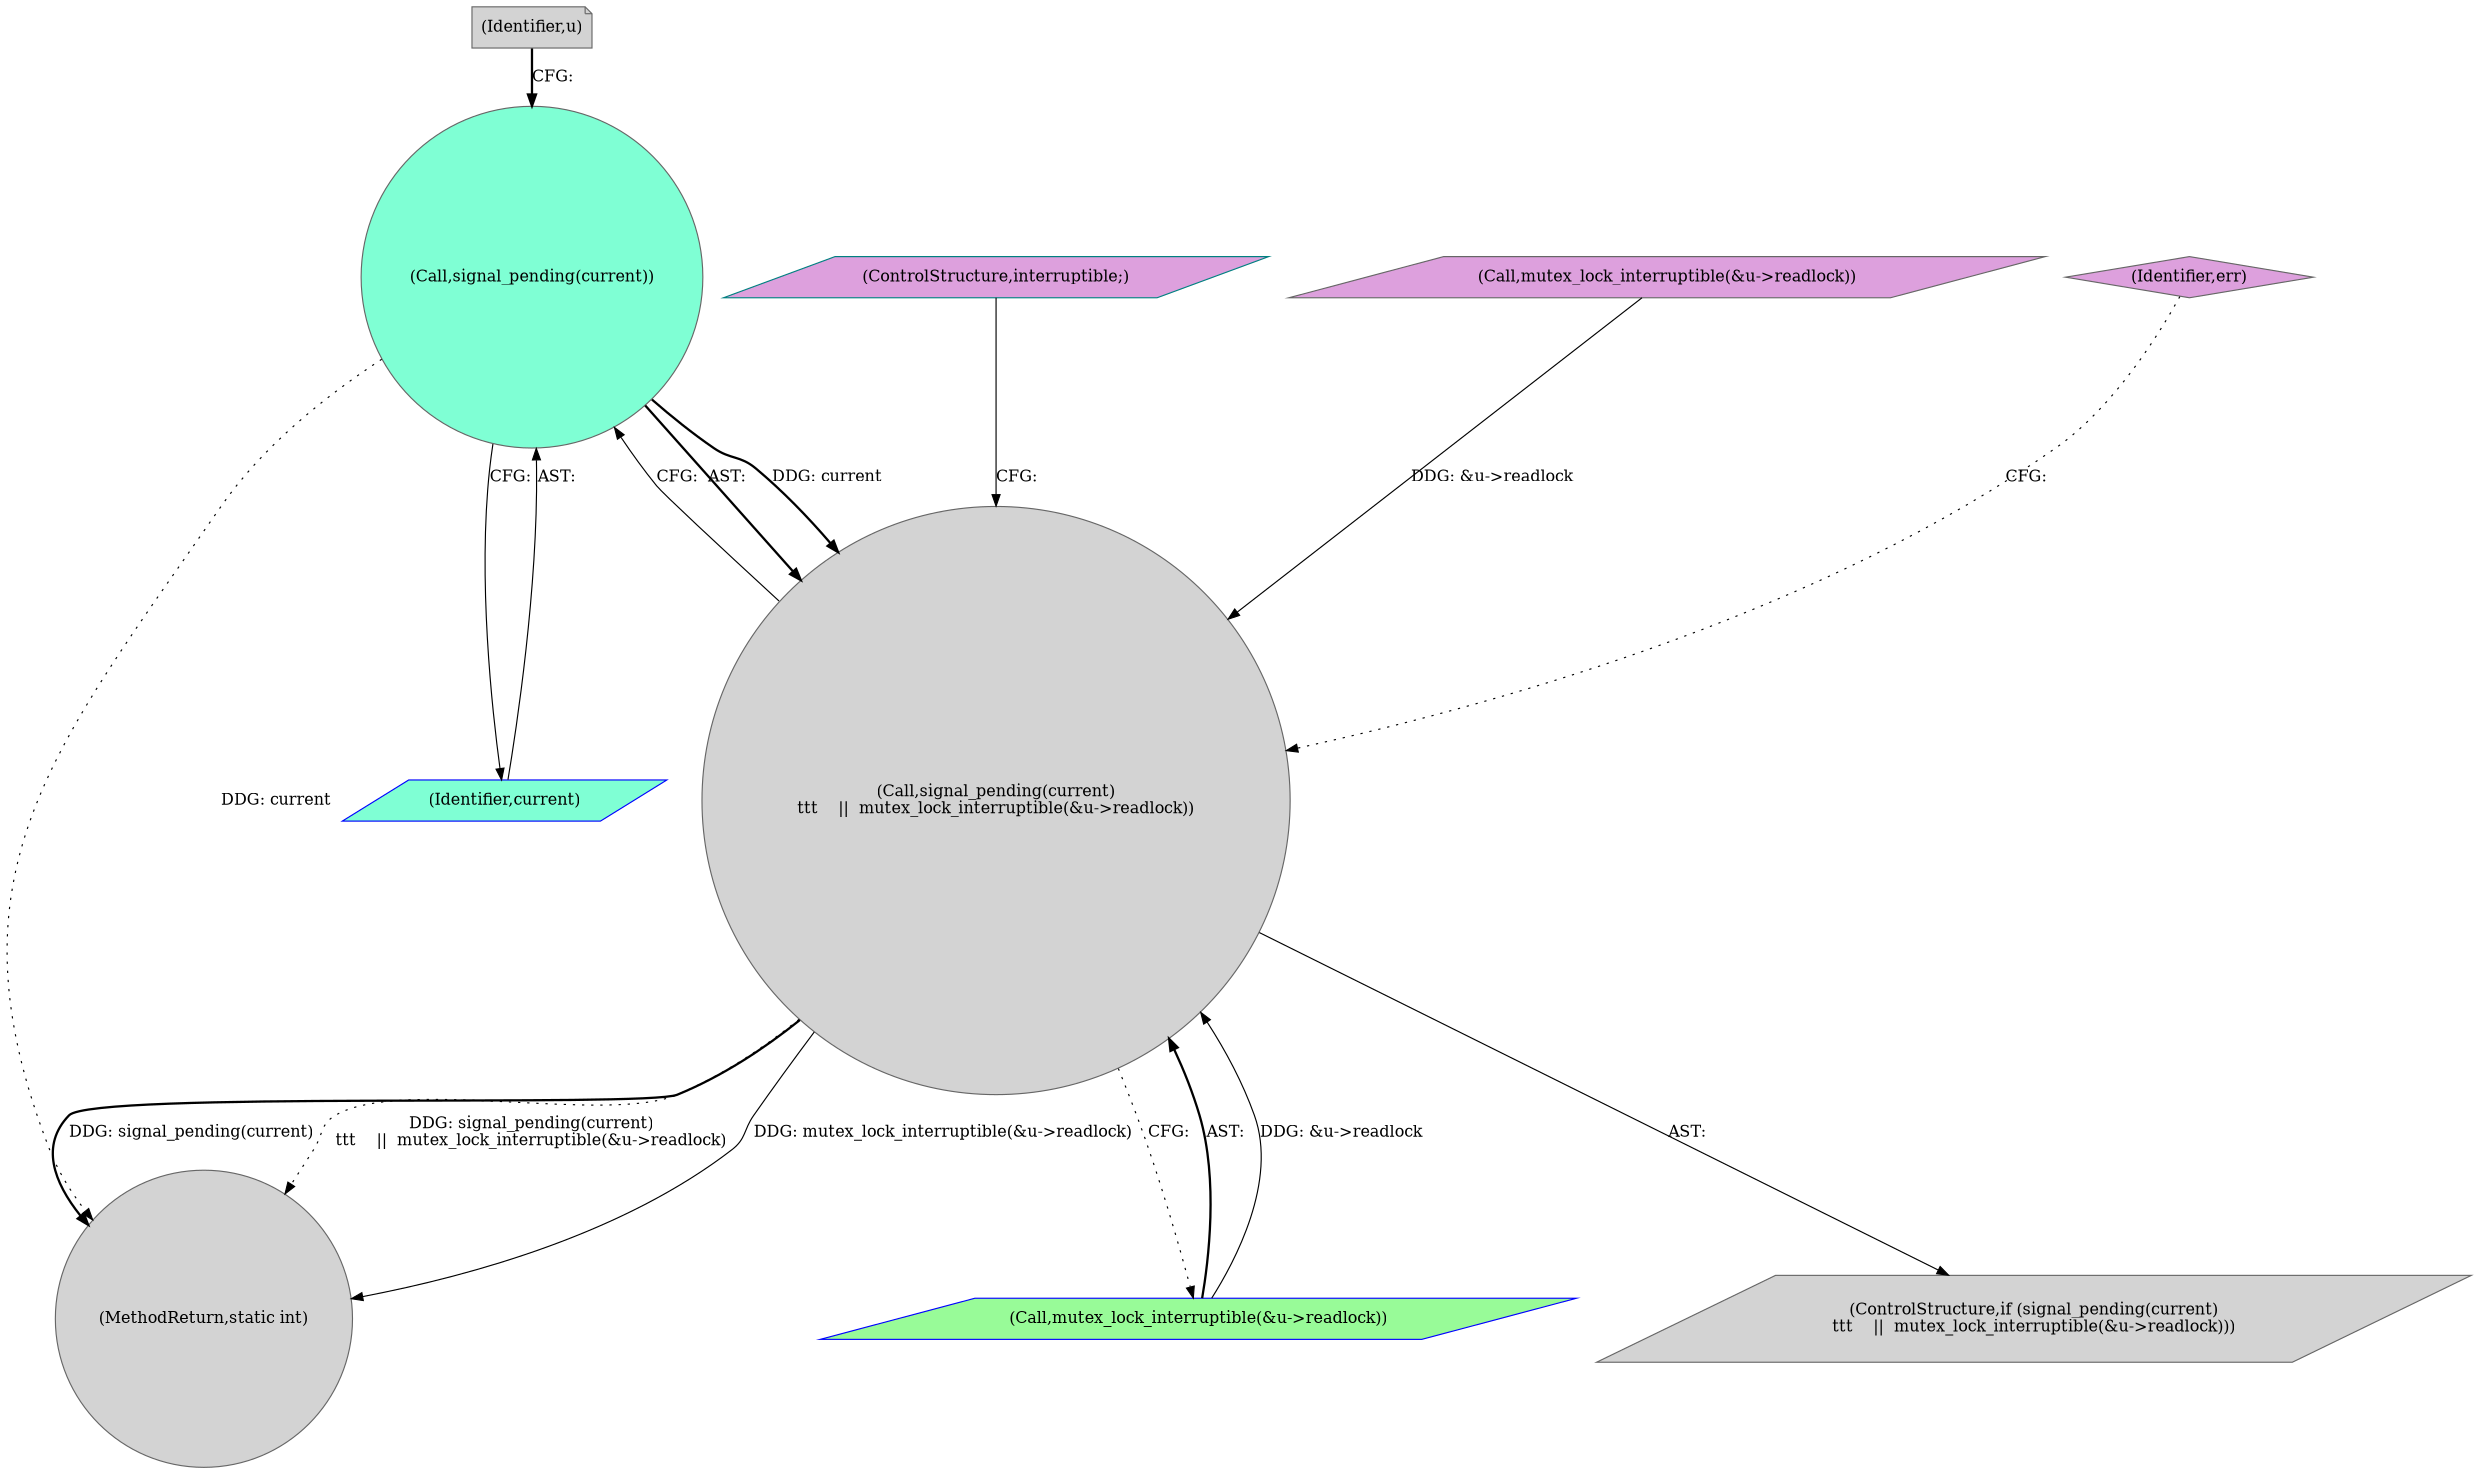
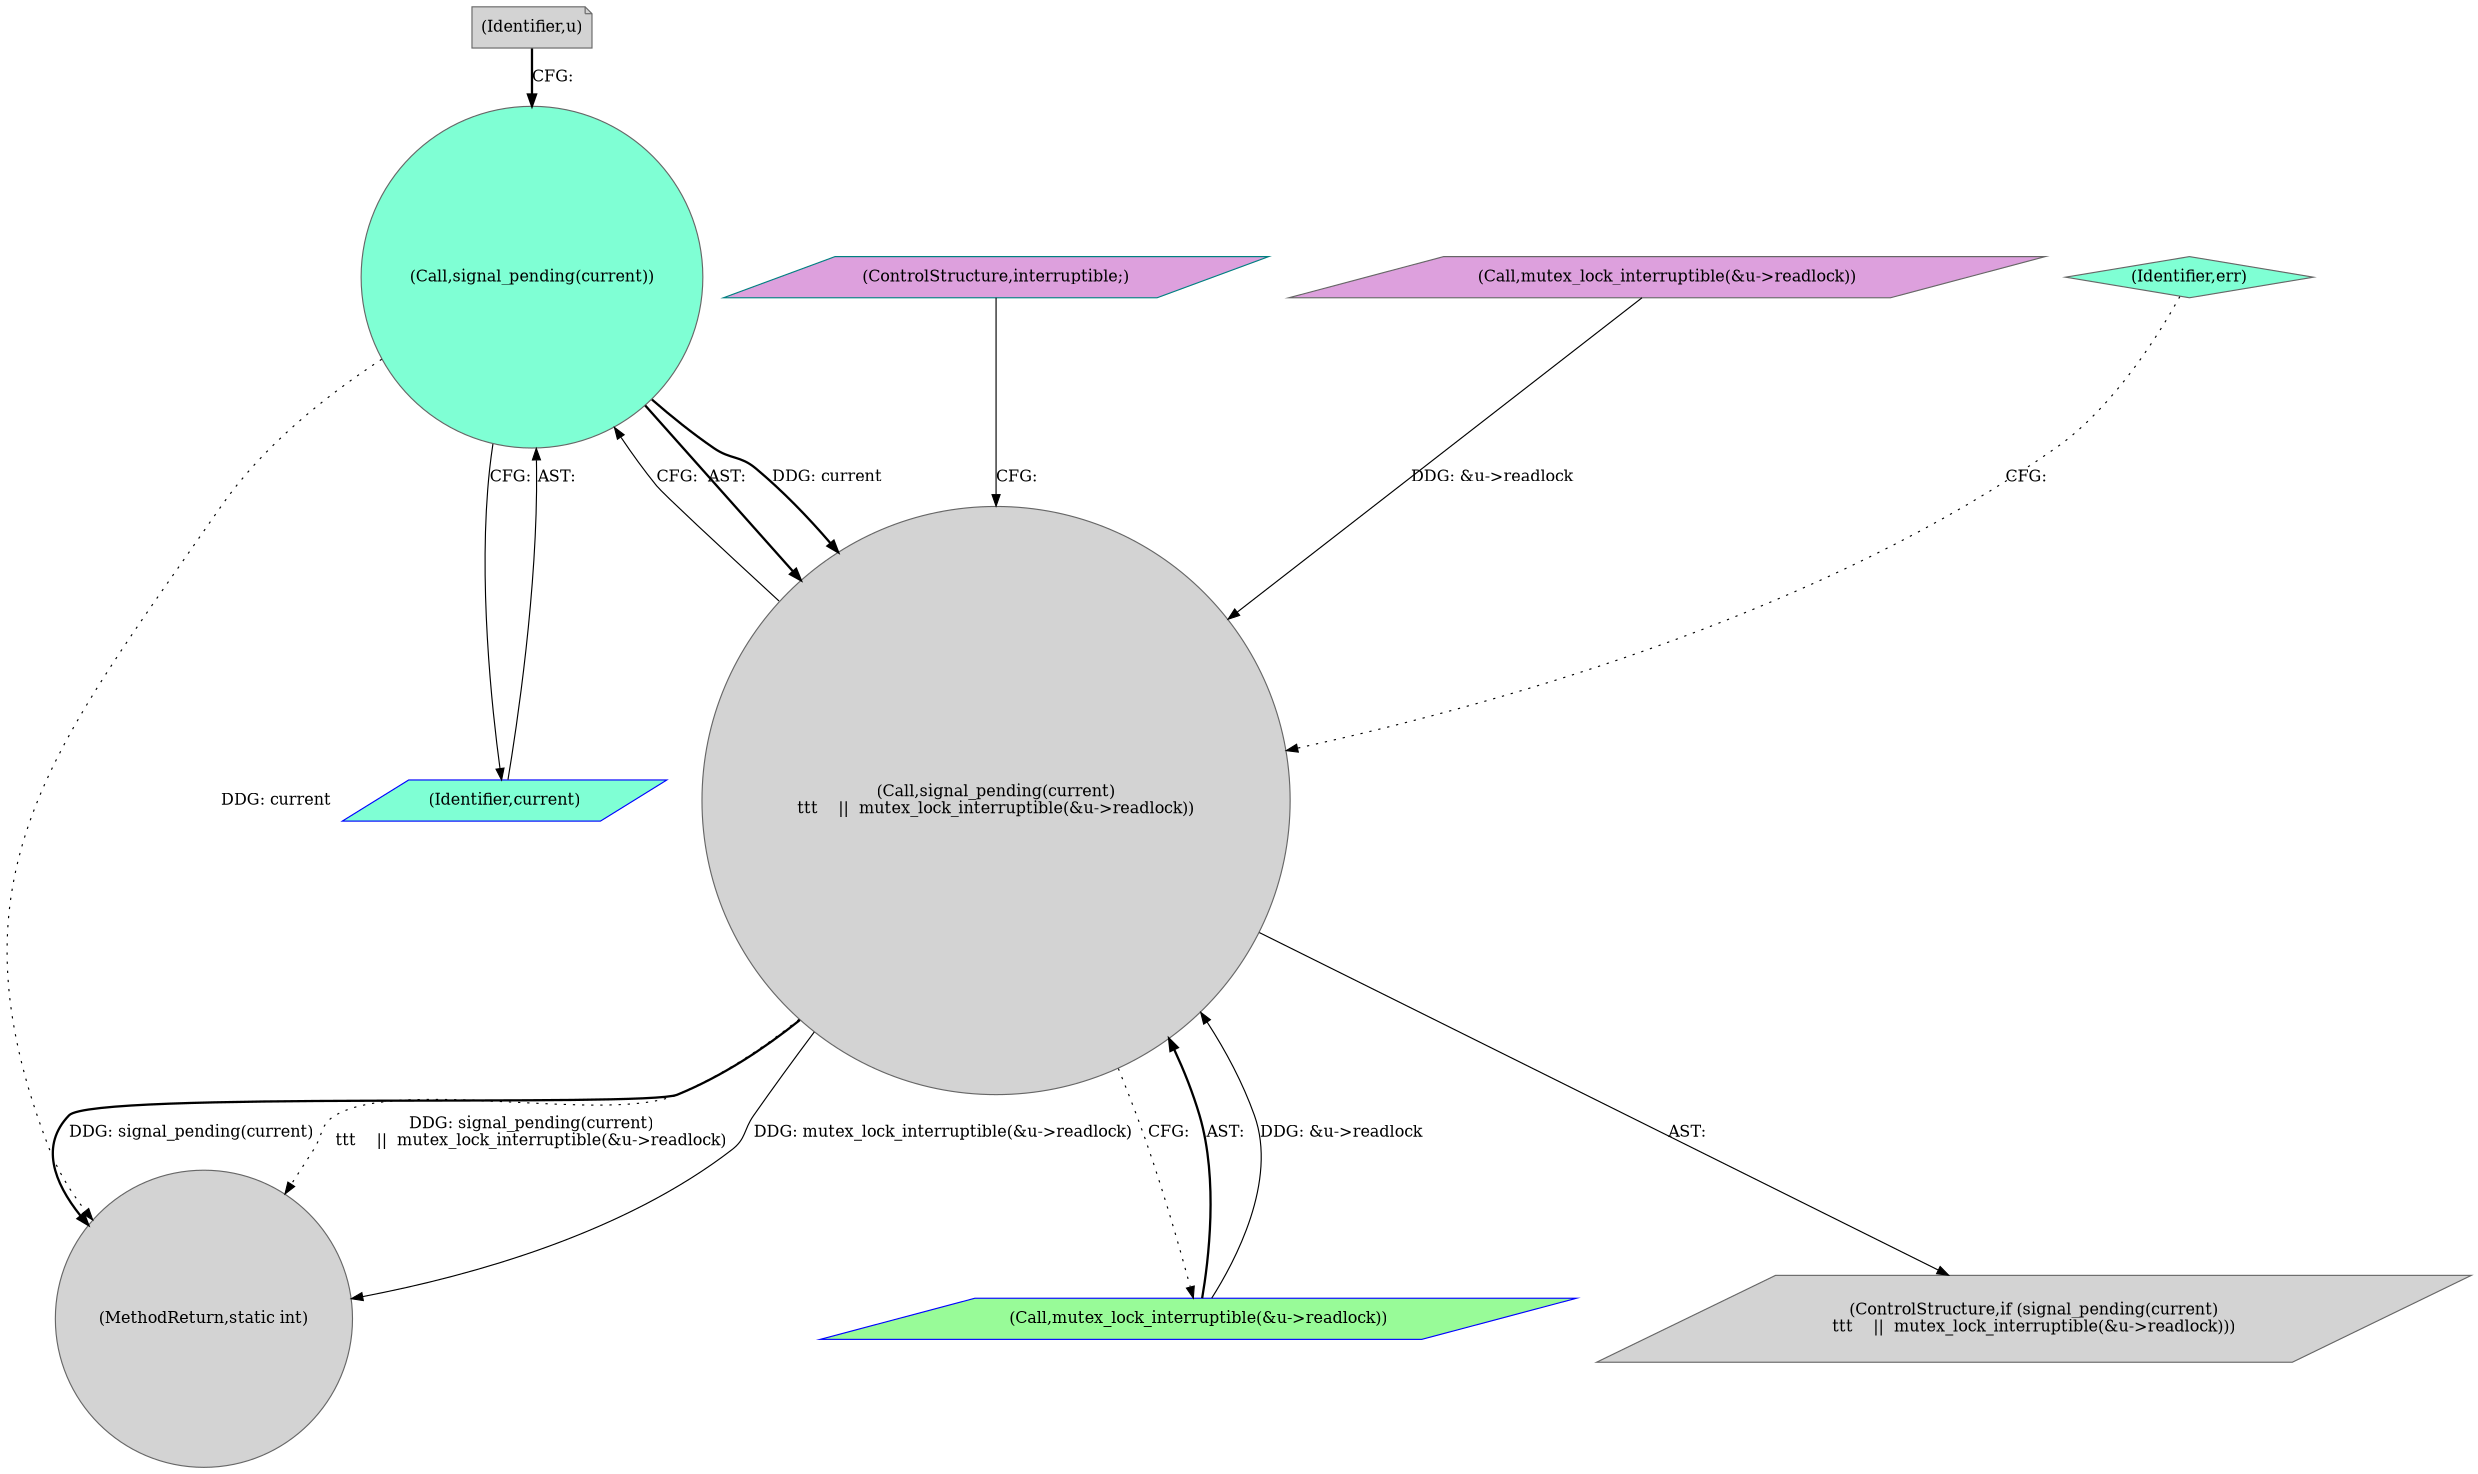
node "(Identifier,err)": fillcolor plum -> aquamarine
